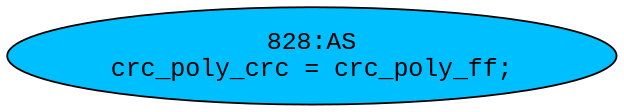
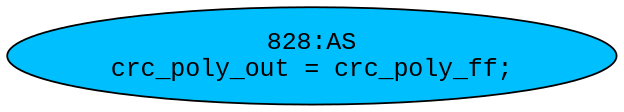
node "828:AS crc_poly_crc = crc_poly_ff;": label "828:AS crc_poly_crc = crc_poly_ff;" -> "828:AS crc_poly_out = crc_poly_ff;"
